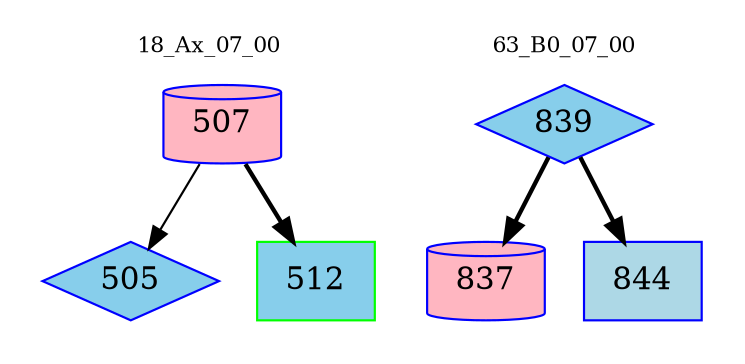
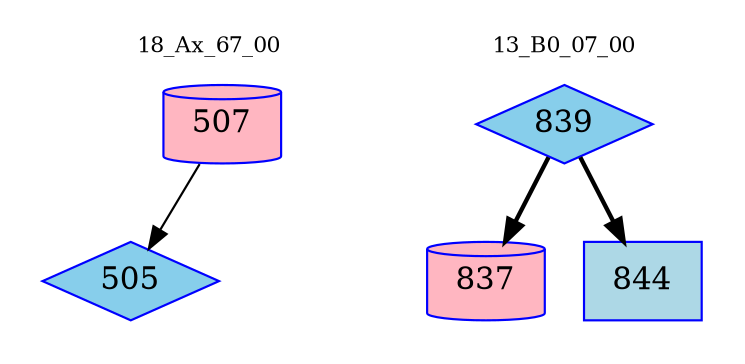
cluster "18_Ax_07_00": label "18_Ax_07_00" -> "18_Ax_67_00"
cluster "63_B0_07_00": label "63_B0_07_00" -> "13_B0_07_00"
node "512": removed
